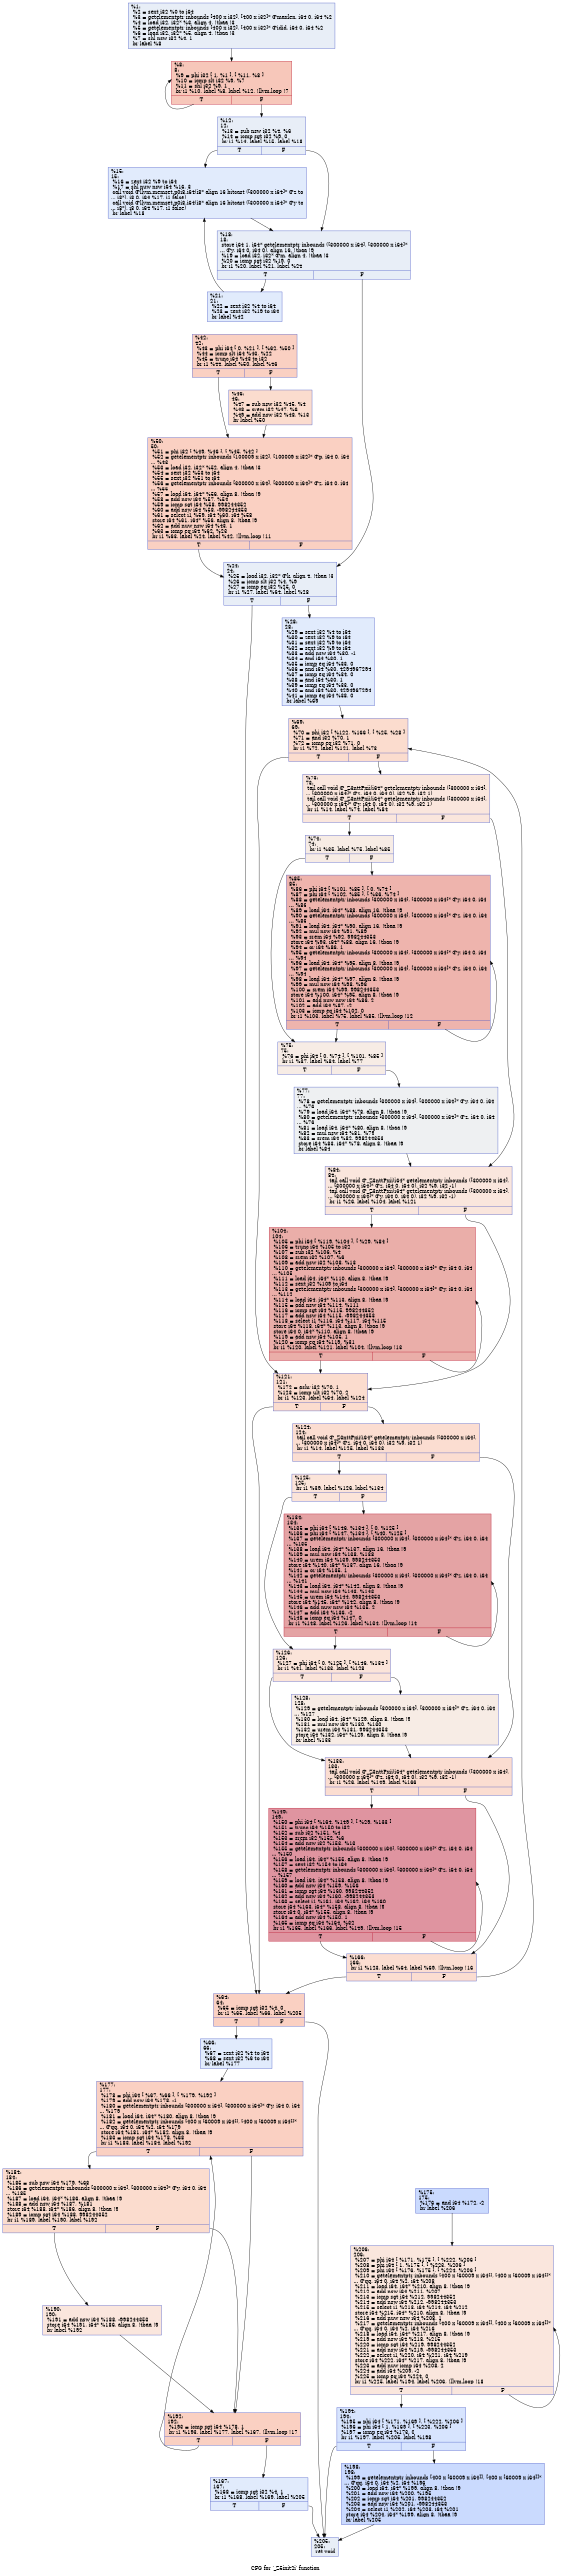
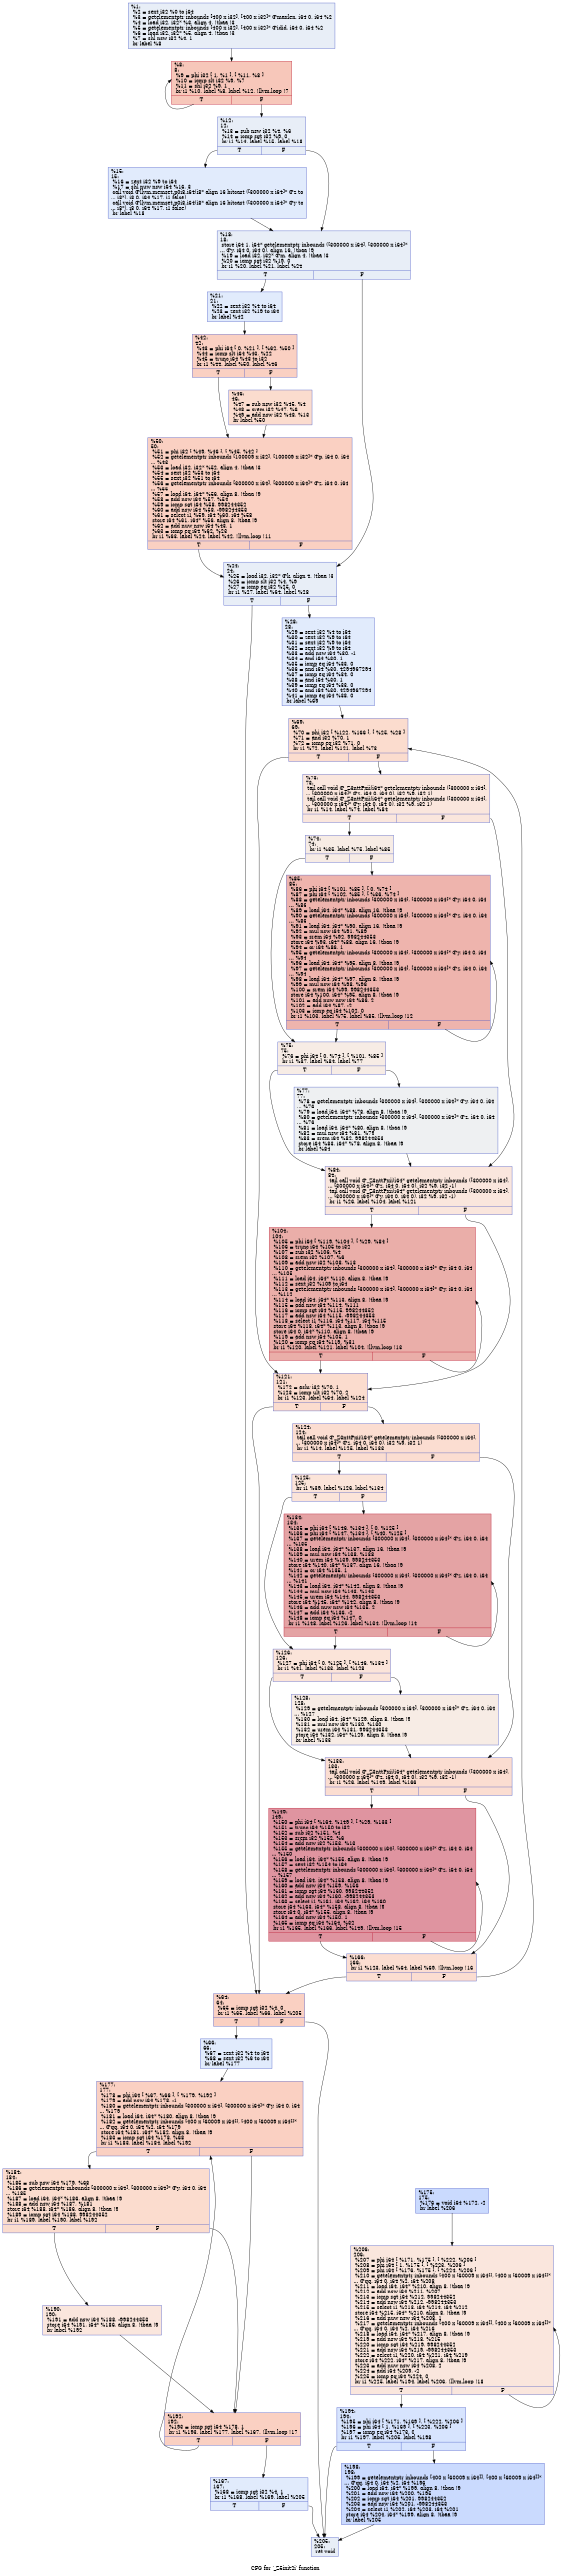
edge "%21:" -> "%15:": now "%21:" -> "%42:"
edge "%75:" -> "%84:": added
node "%175:": text "%176 = and i64 %172, -2" -> "%176 = void i64 %172, -2"
node "%206:": text "%223 = add nuw icmp i64 %208, 2" -> "%223 = add nuw nsw i64 %208, 2"
